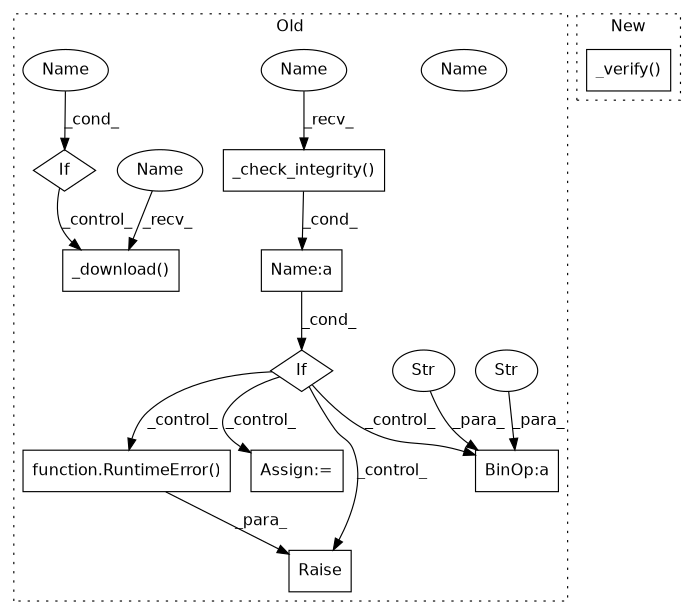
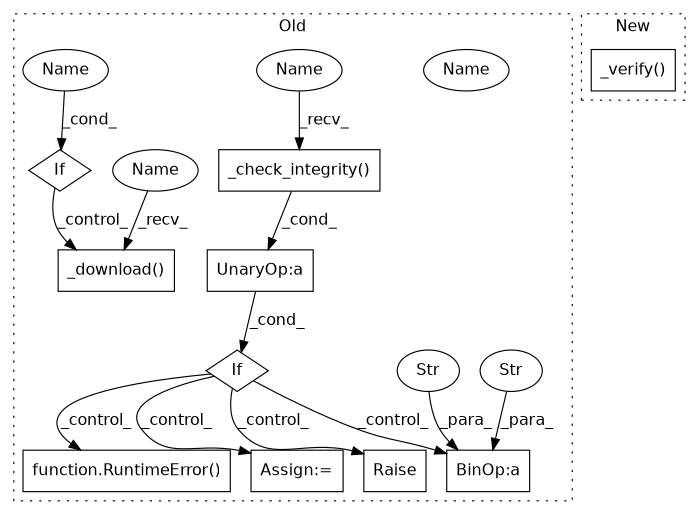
node "Name:a": label "Name:a" -> "UnaryOp:a"
edge "function.RuntimeError()" -> "Raise": removed, label "_para_"
